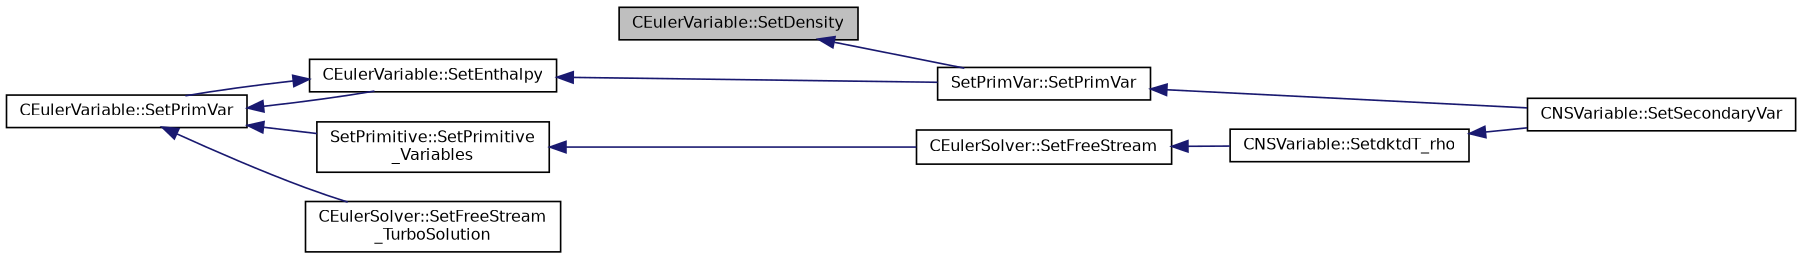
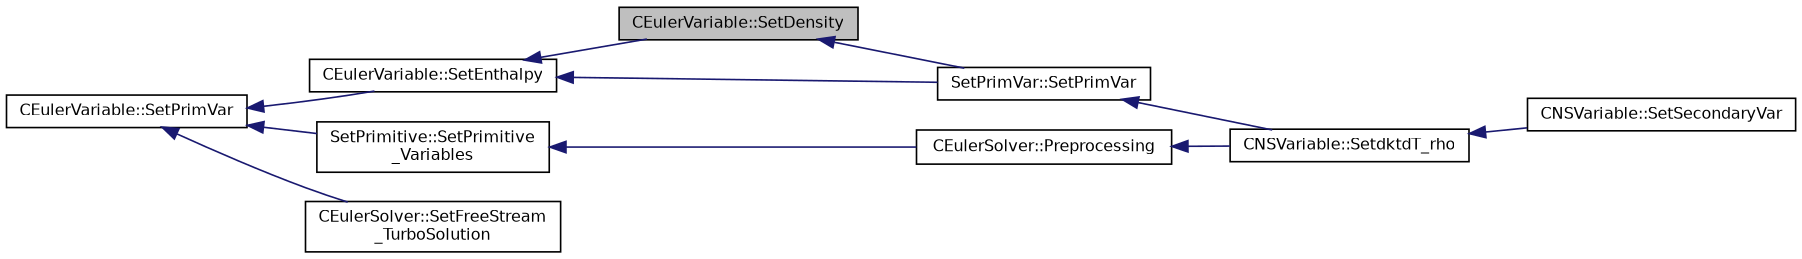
edge "CEulerVariable::SetPrimVar" -> "CEulerVariable::SetEnthalpy": now "CEulerVariable::SetDensity" -> "CEulerVariable::SetEnthalpy"
edge "CNSVariable::SetSecondaryVar" -> "SetPrimVar::SetPrimVar": now "CNSVariable::SetdktdT_rho" -> "SetPrimVar::SetPrimVar"
node "CEulerSolver::SetFreeStream": label "CEulerSolver::SetFreeStream" -> "CEulerSolver::Preprocessing"
